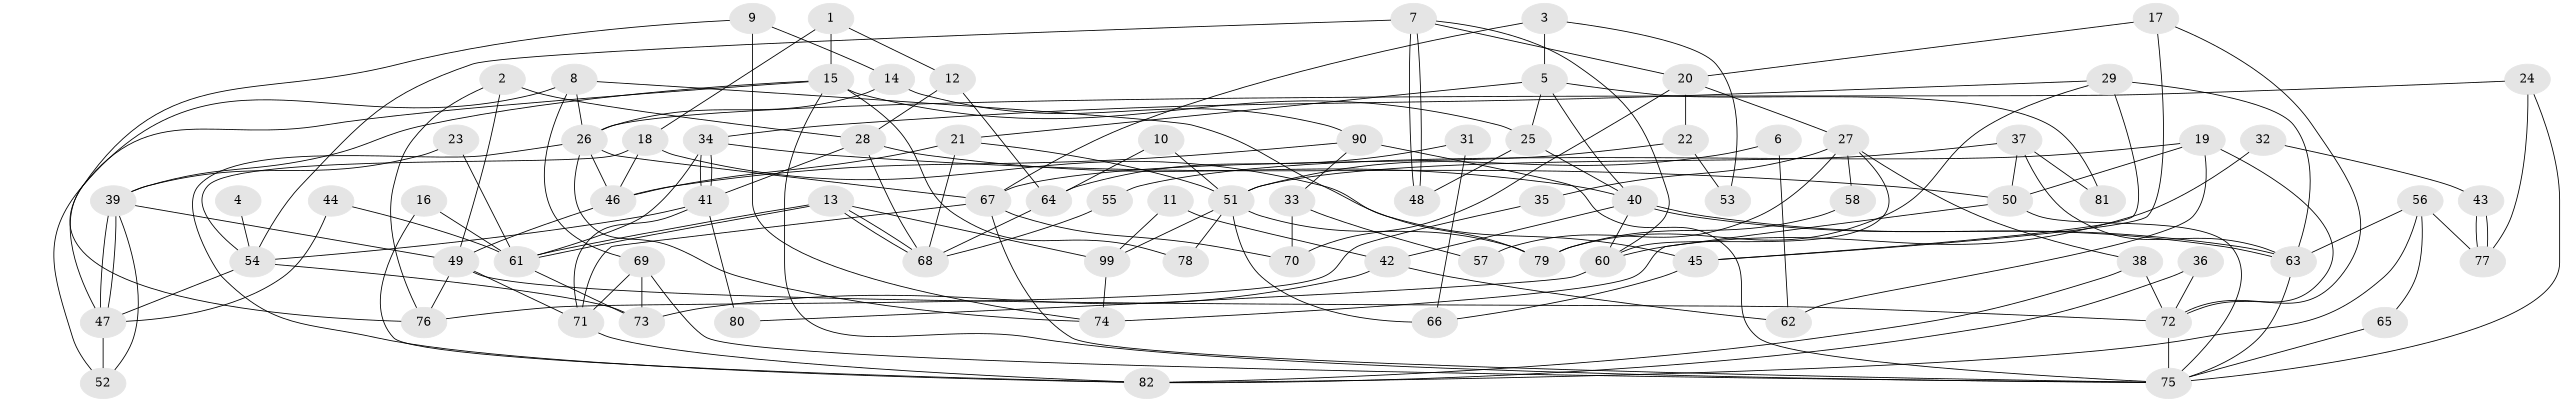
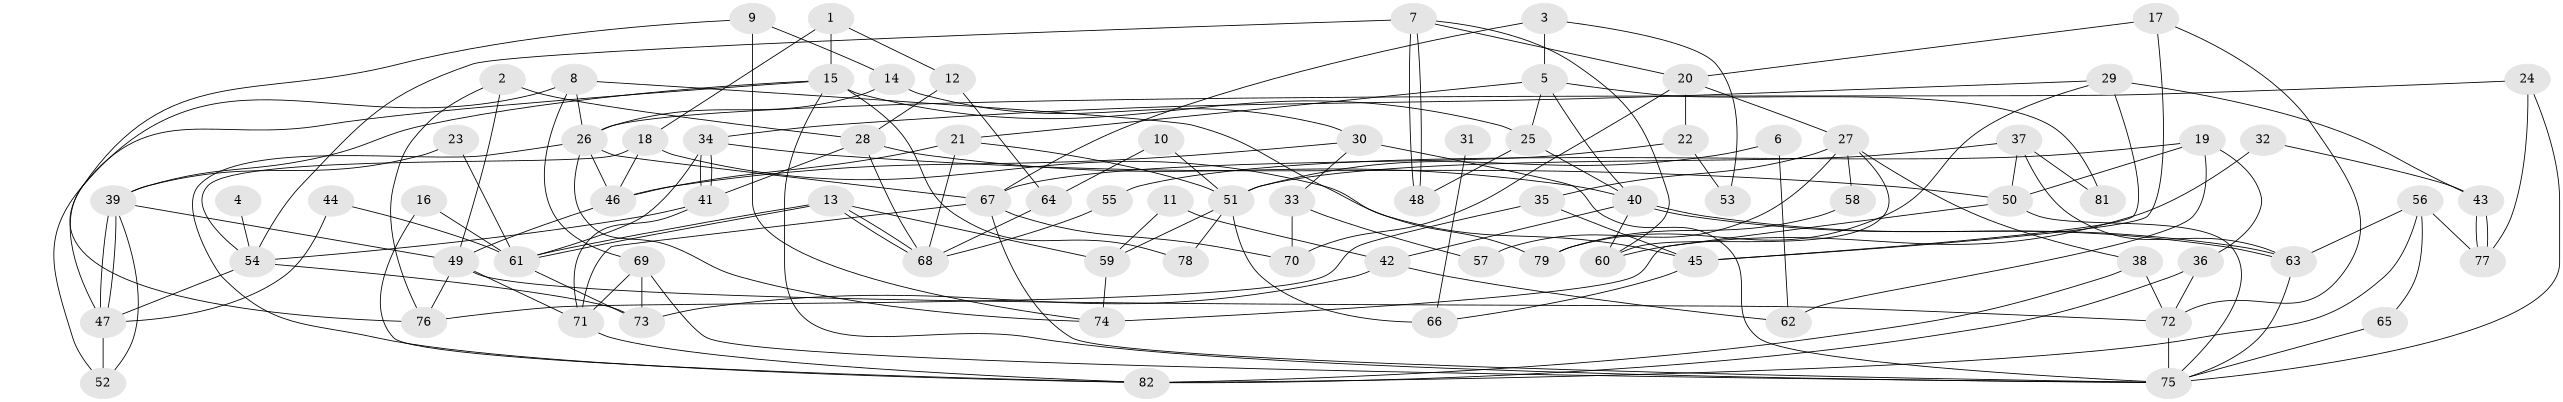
edge "29" -- "63": now "29" -- "43"
node "90": label "90" -> "30"
edge "31" -- "64": removed
edge "35" -- "45": added
edge "51" -- "79": removed
edge "19" -- "72": now "19" -- "36"
node "99": label "99" -> "59"
node "80": removed
